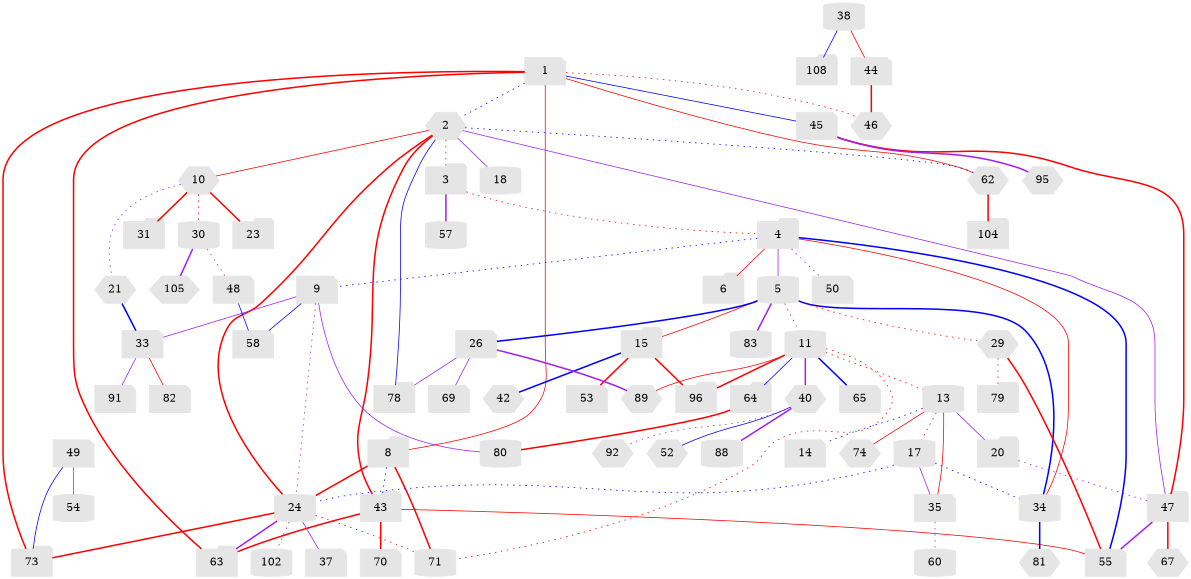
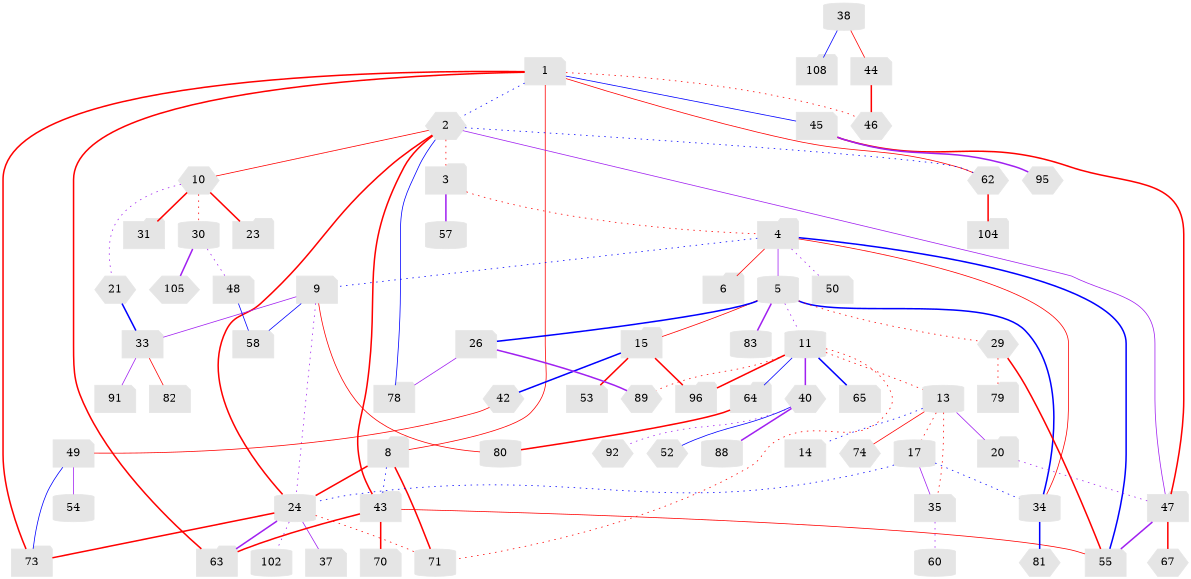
node "18": removed
edge "11" -- "89": style solid -> dotted
node "69": removed
edge "9" -- "80": color purple -> red
edge "42" -- "49": added
edge "13" -- "35": style solid -> dotted
